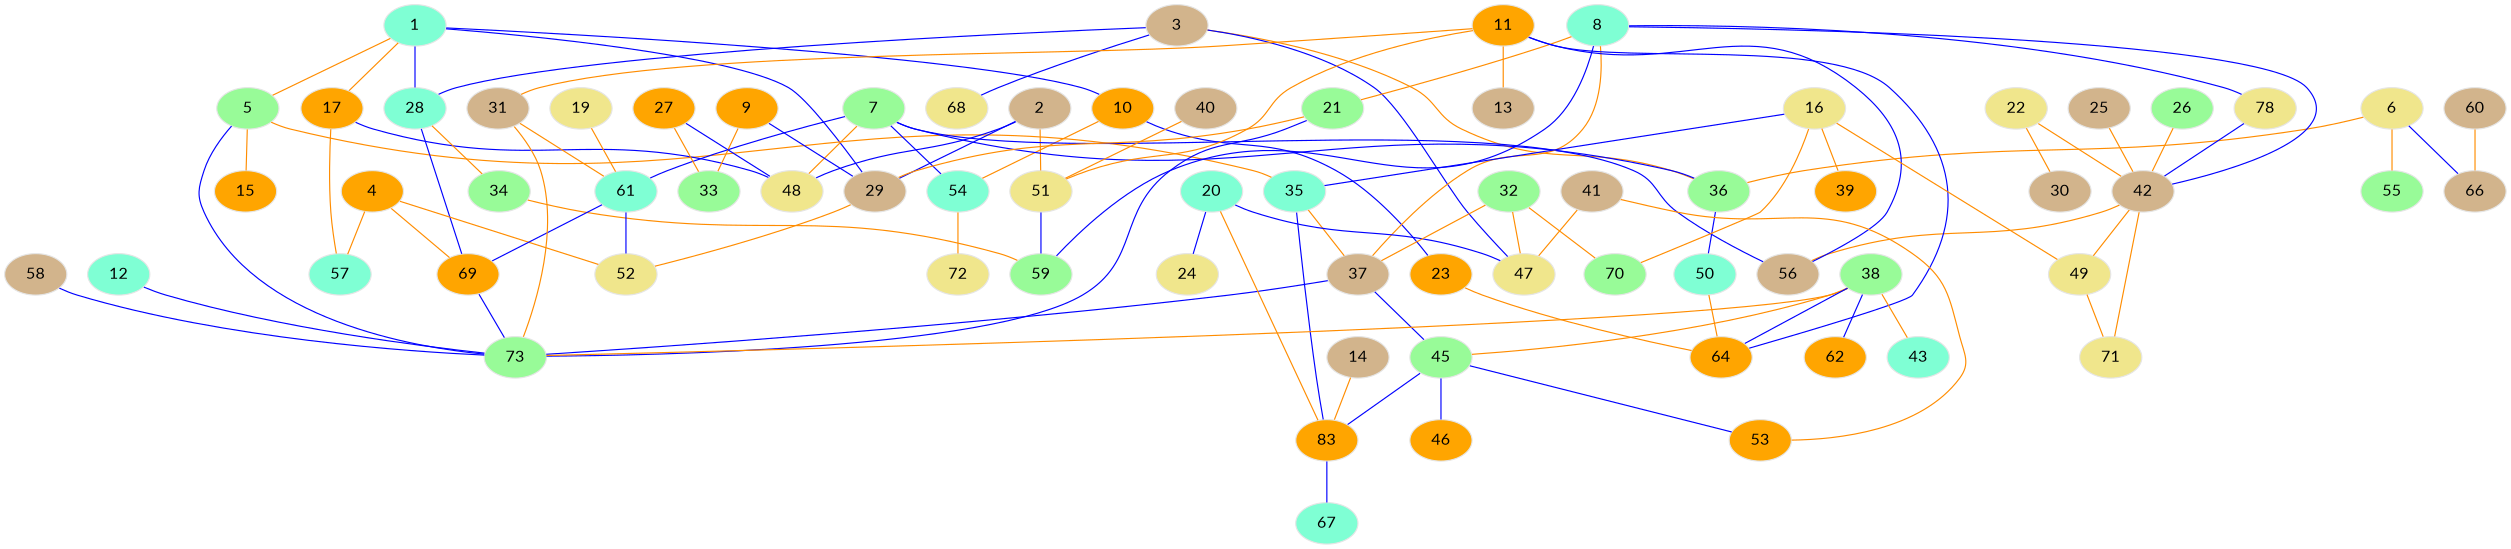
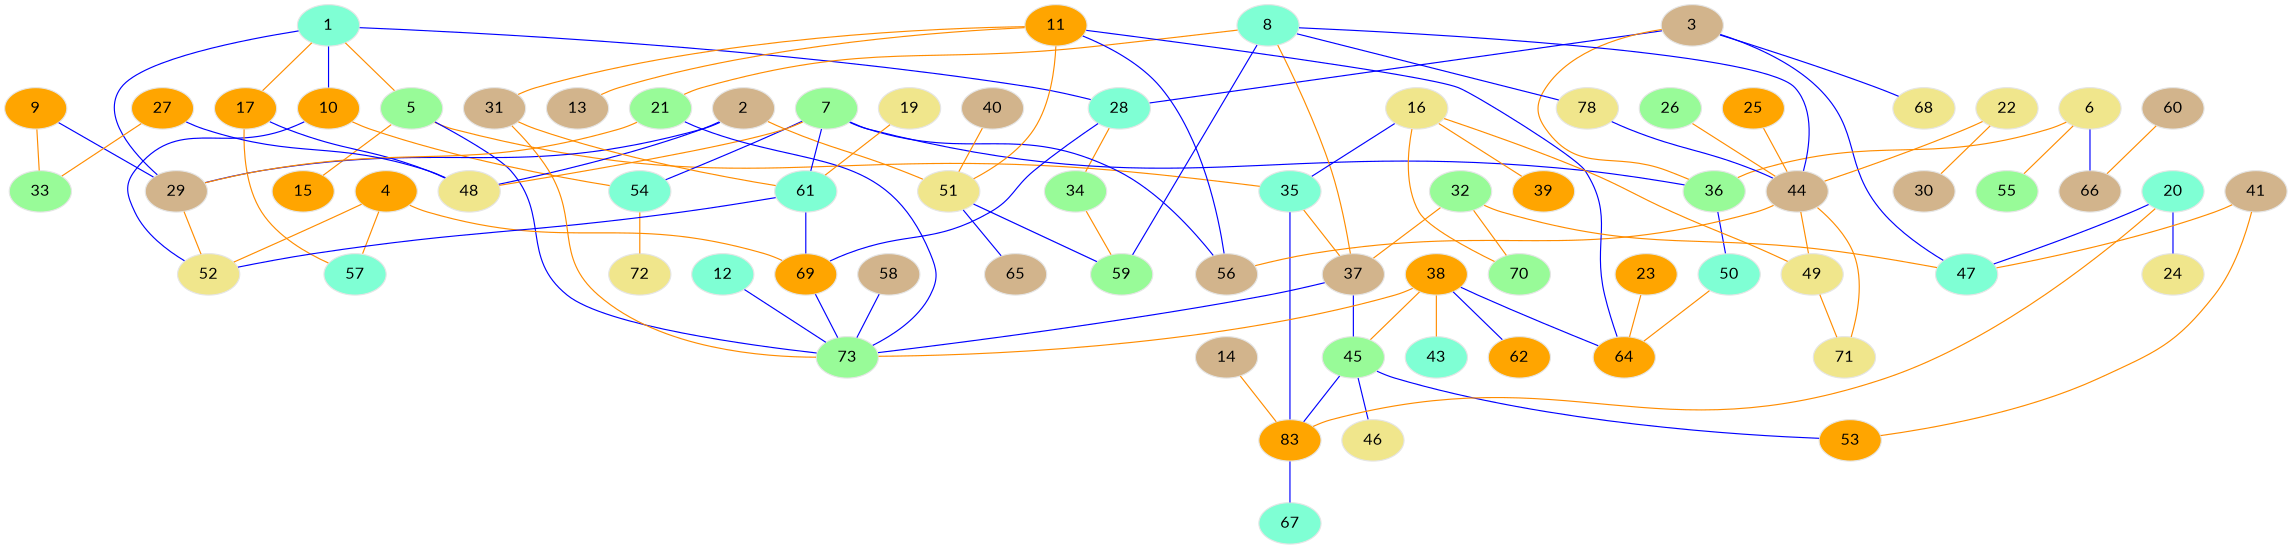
node "25": fillcolor tan -> orange
edge "10" -- "23": now "10" -- "52"
node "42": label "42" -> "44"
node "65": added
node "47": fillcolor khaki -> aquamarine
node "38": fillcolor palegreen -> orange
node "46": fillcolor orange -> khaki
